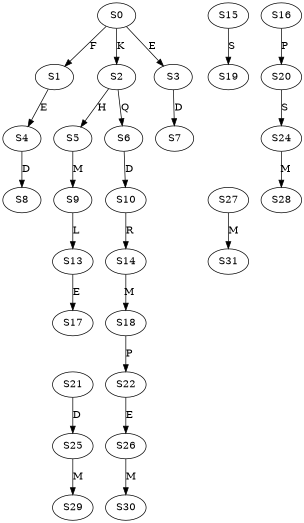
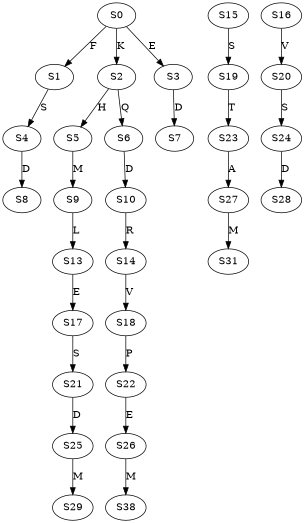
edge "S16" -> "S20": label "P" -> "V"
edge "S1" -> "S4": label "E" -> "S"
node "S23": added
edge "S24" -> "S28": label "M" -> "D"
edge "S14" -> "S18": label "M" -> "V"
edge "S17" -> "S21": added, label "S"
node "S30": label "S30" -> "S38"
